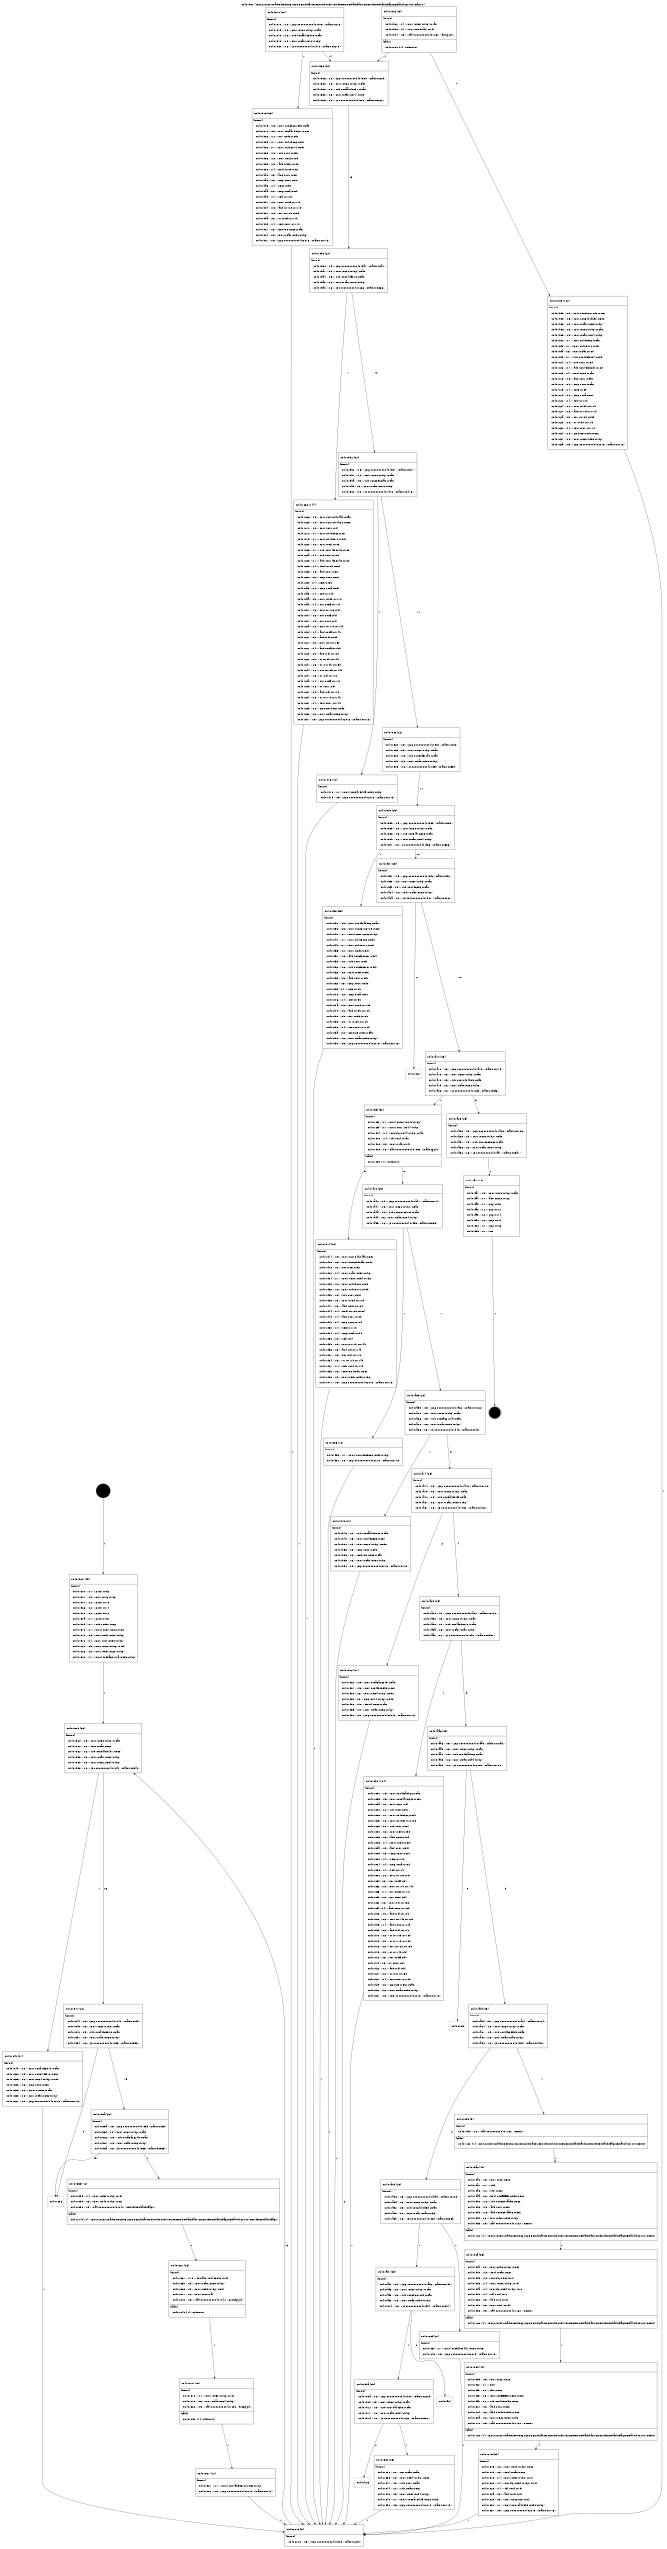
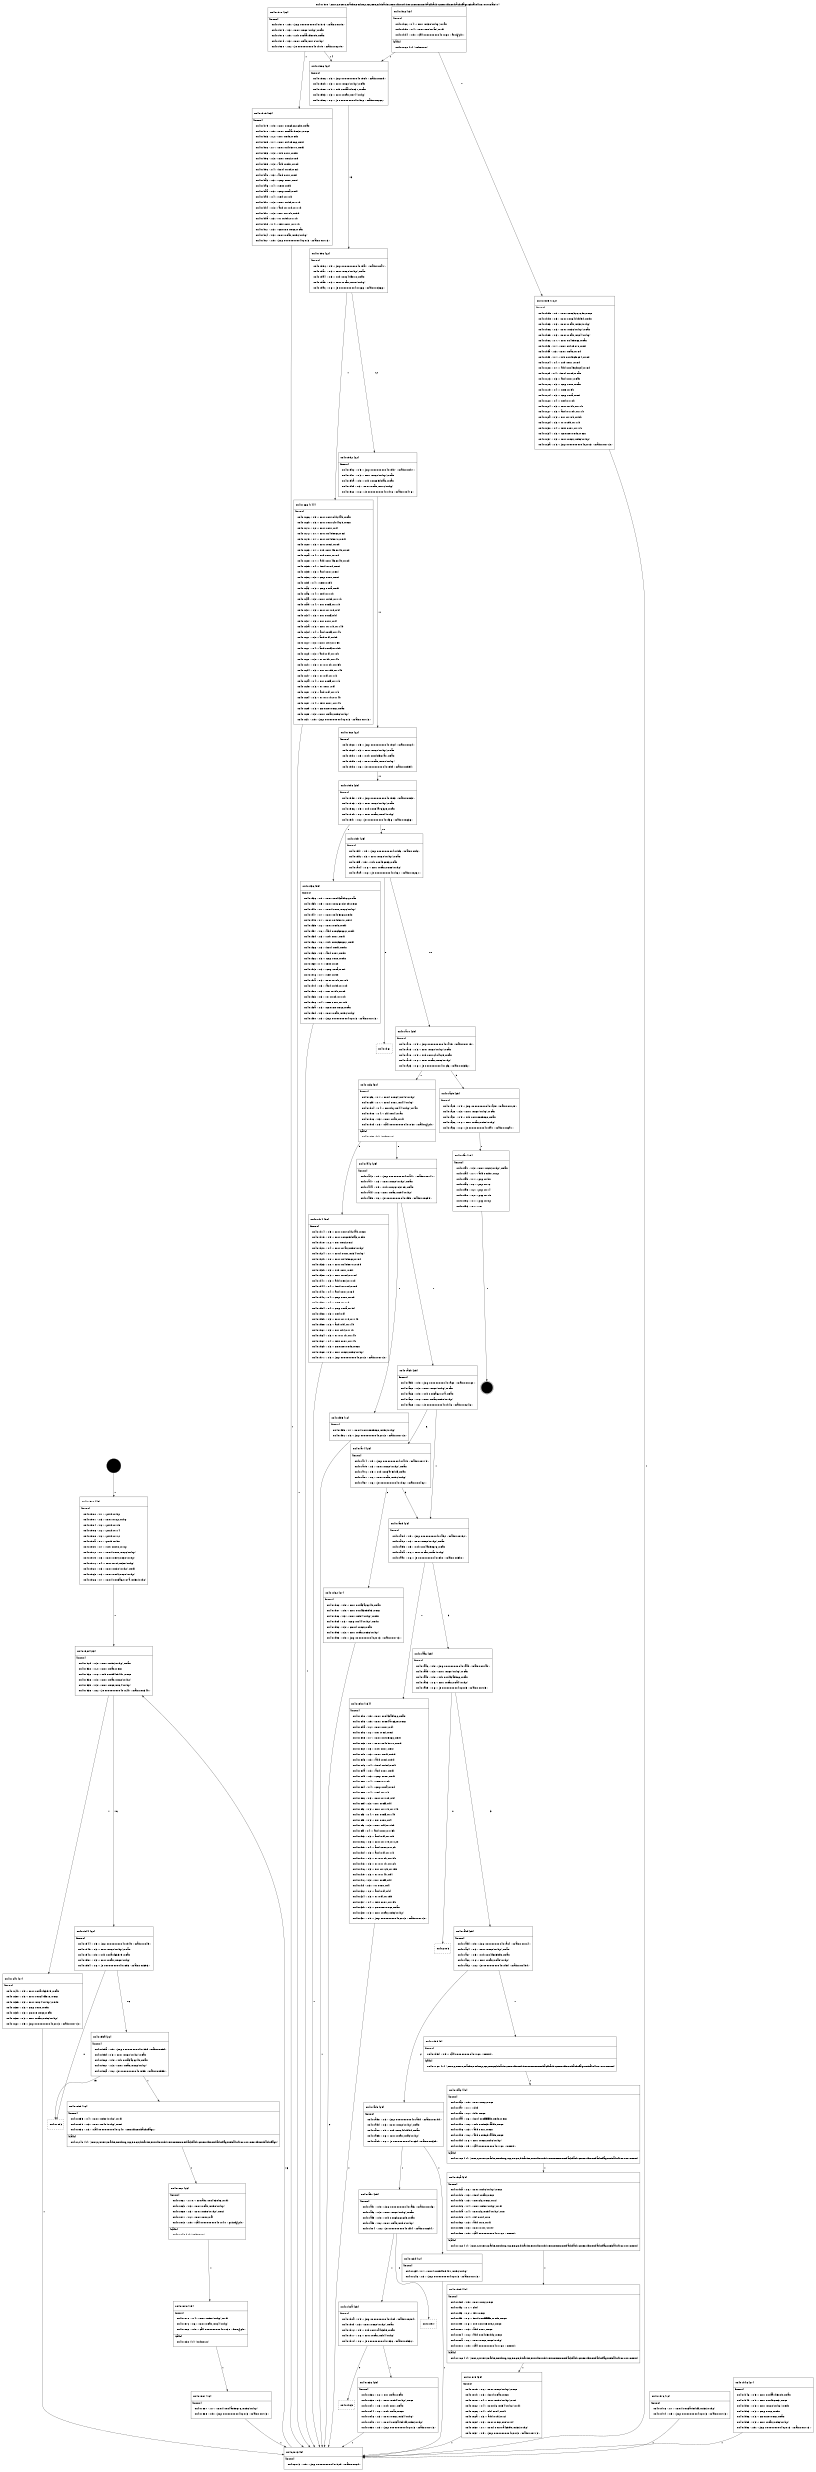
edge "0x4019b2 [22]" -> "0x401d76 [12]": removed, label "1"
edge "0x401a5b [25]" -> "0x401b46 [27]": now "0x401a5b [25]" -> "0x401a8d [25]"
edge "0x401a74 [25]" -> "0x401a8d [25]": label " 4" -> " 3"
